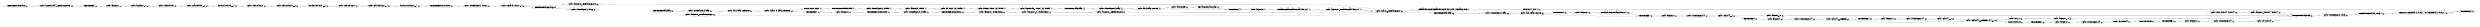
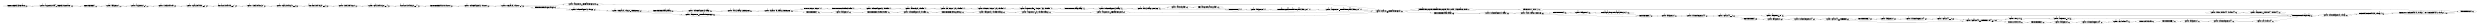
node "(<operator>.notEquals,dir->tdir_type != TIFF_RATIONAL)": added
